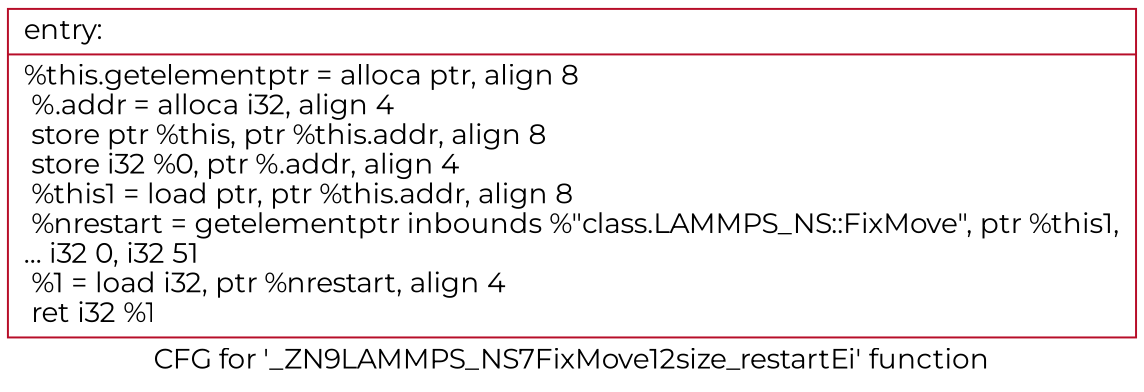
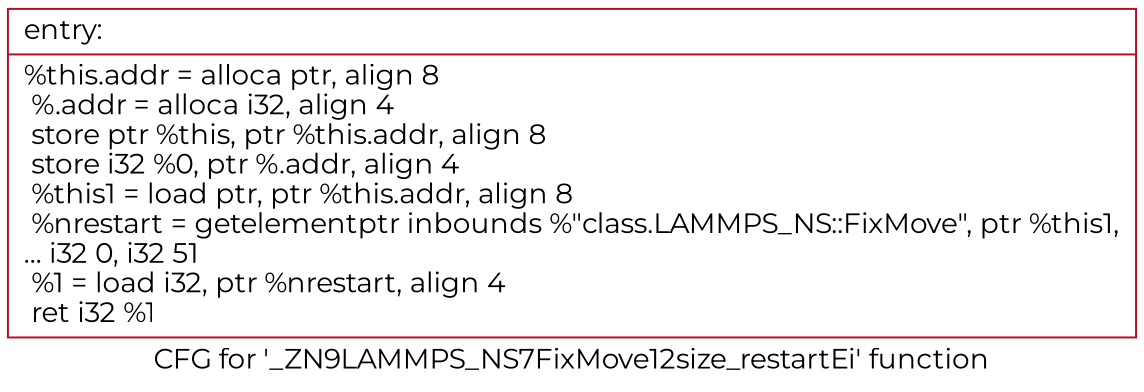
node "entry:": text "%this.getelementptr = alloca ptr, align 8" -> "%this.addr = alloca ptr, align 8"
